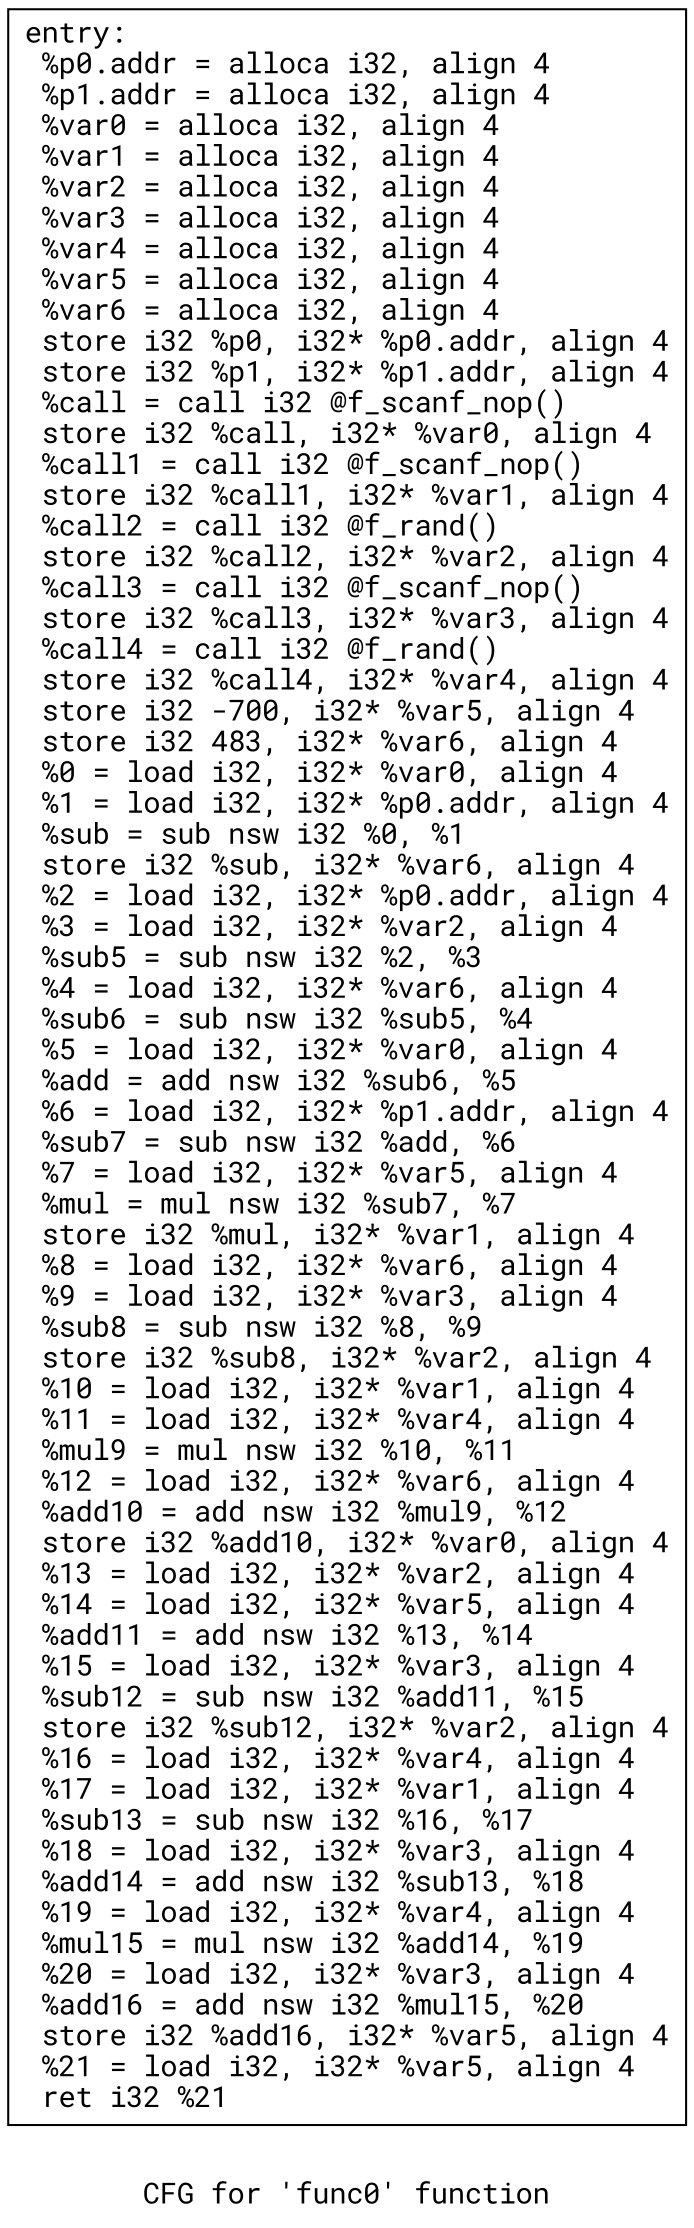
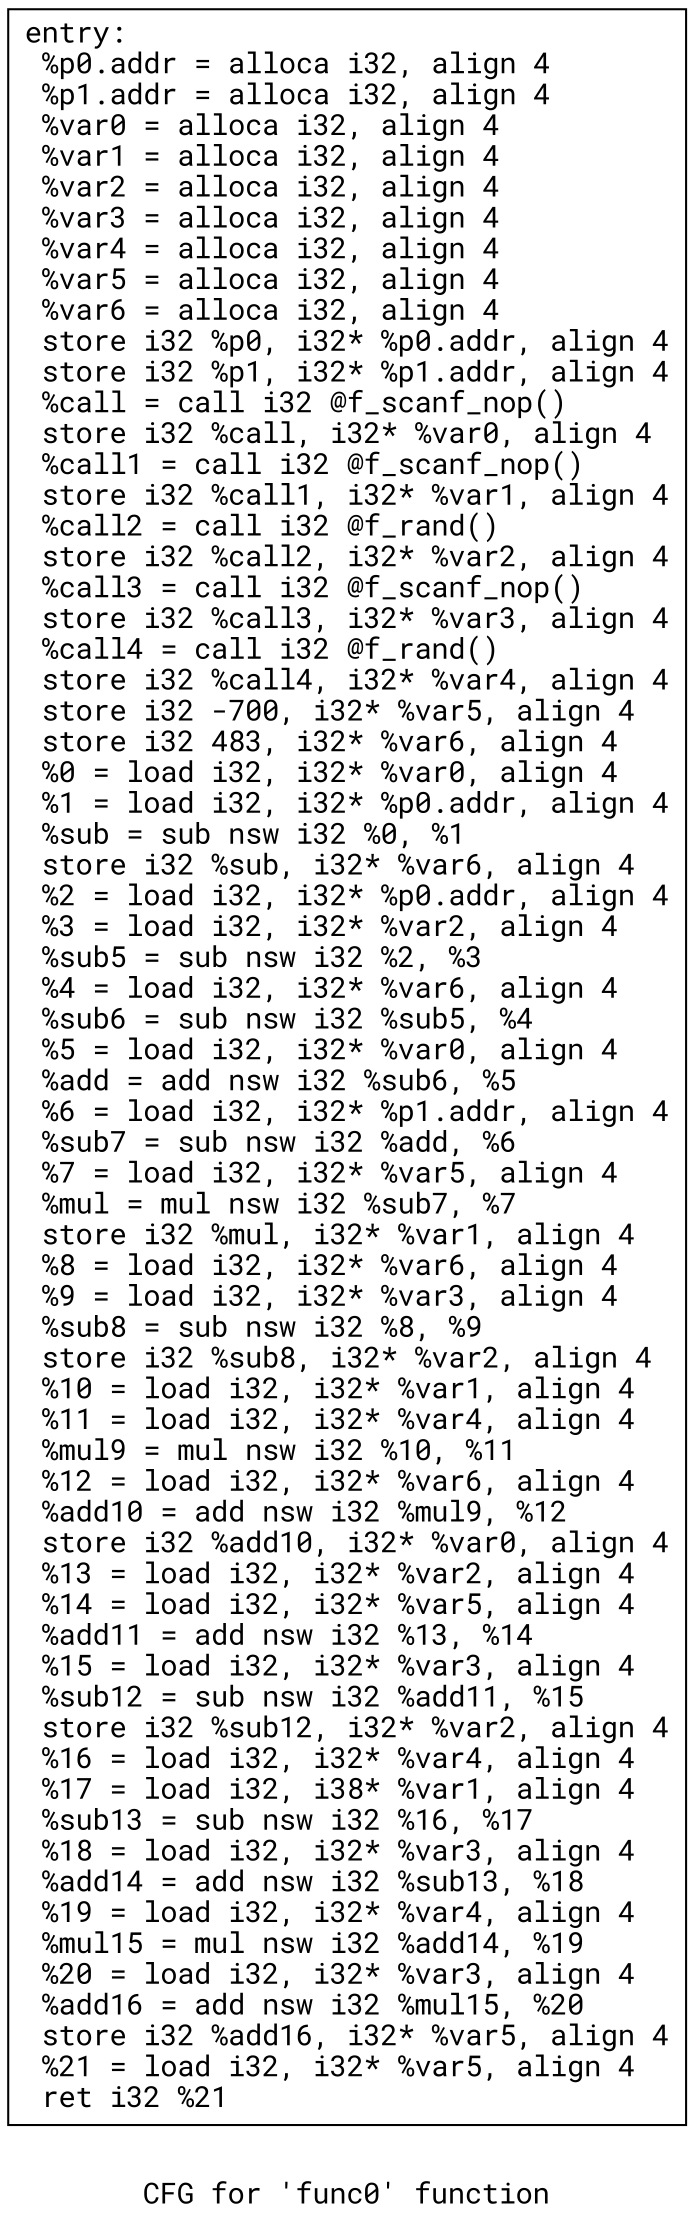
node "entry:": text "%17 = load i32, i32* %var1, align 4" -> "%17 = load i32, i38* %var1, align 4"
